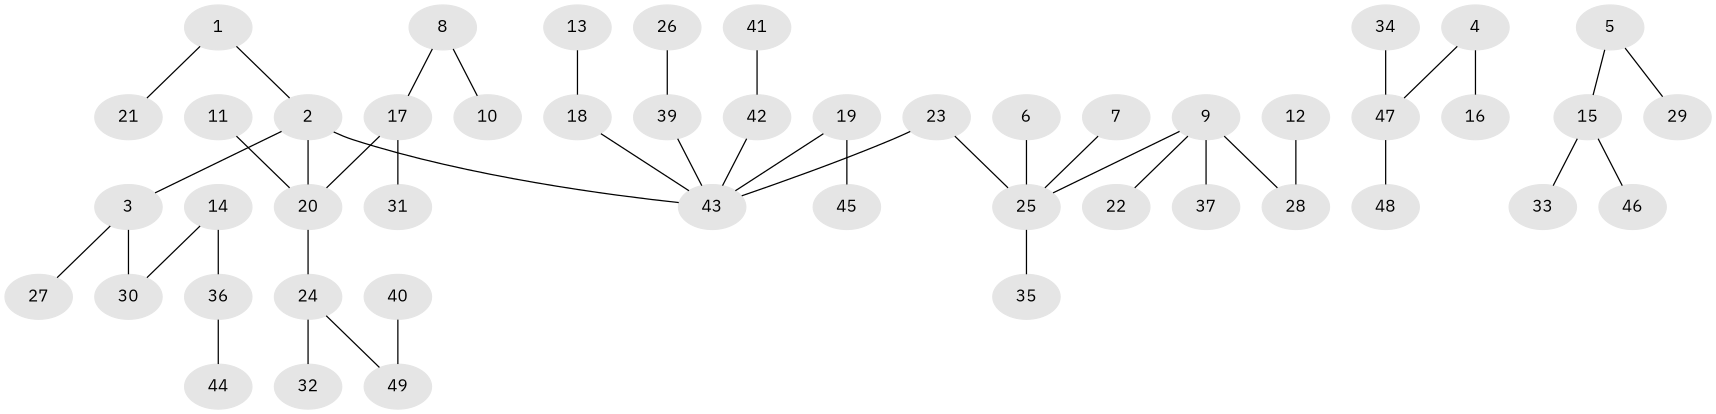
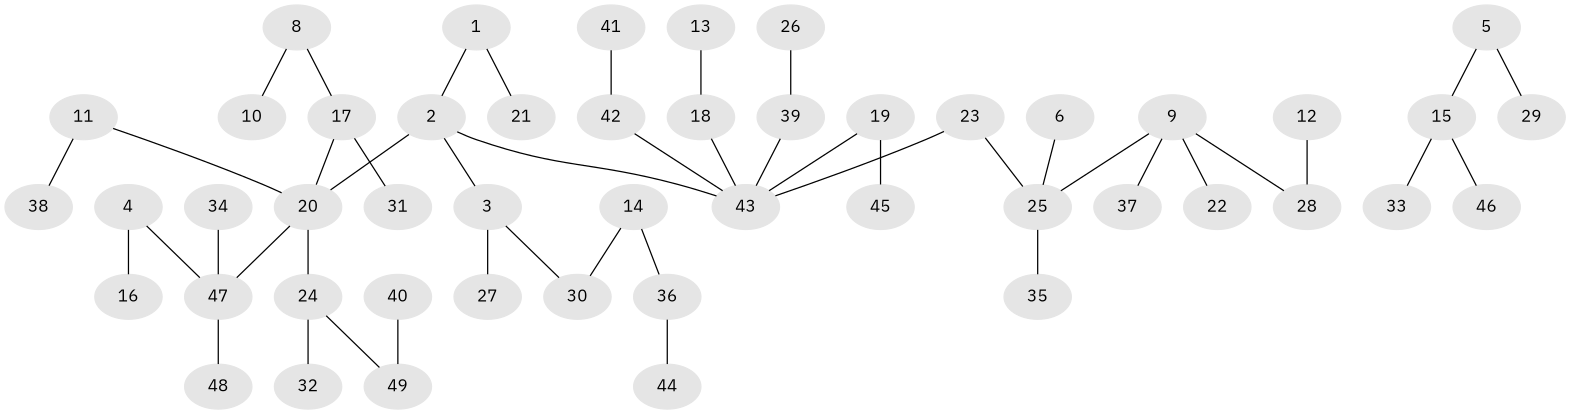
node "7": removed
node "38": added
edge "20" -- "47": added
